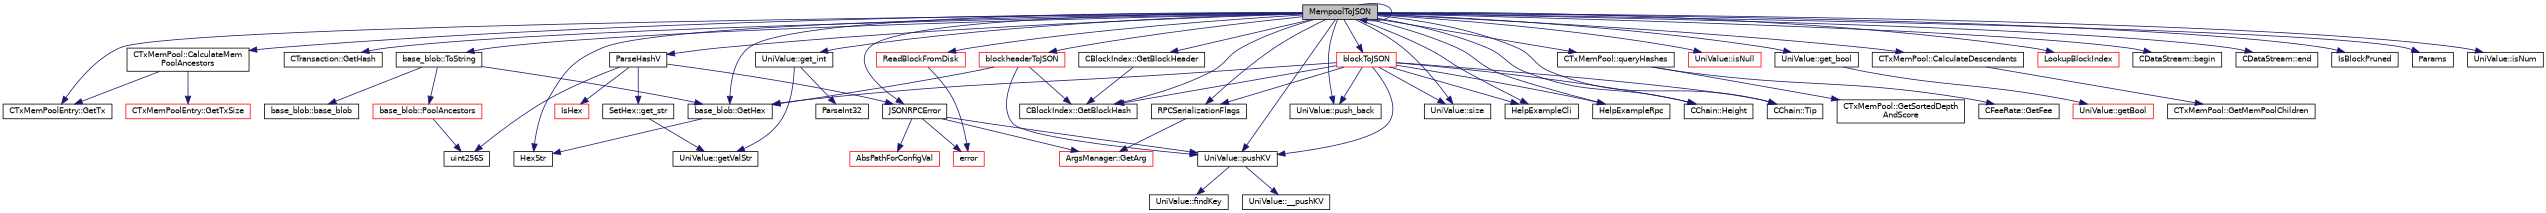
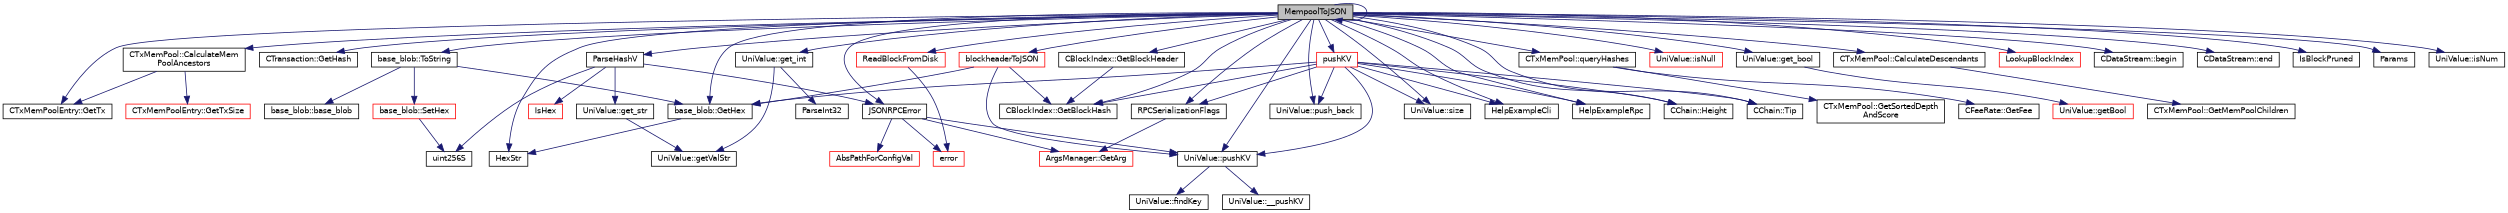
node "blockToJSON": label "blockToJSON" -> "pushKV"
node "base_blob::PoolAncestors": label "base_blob::PoolAncestors" -> "base_blob::SetHex"
node "SetHex::get_str": label "SetHex::get_str" -> "UniValue::get_str"
